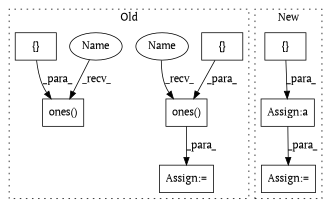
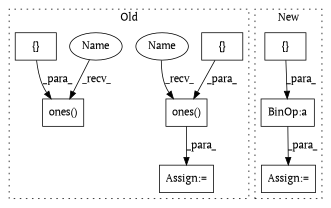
node "Assign:a": label "Assign:a" -> "BinOp:a"
